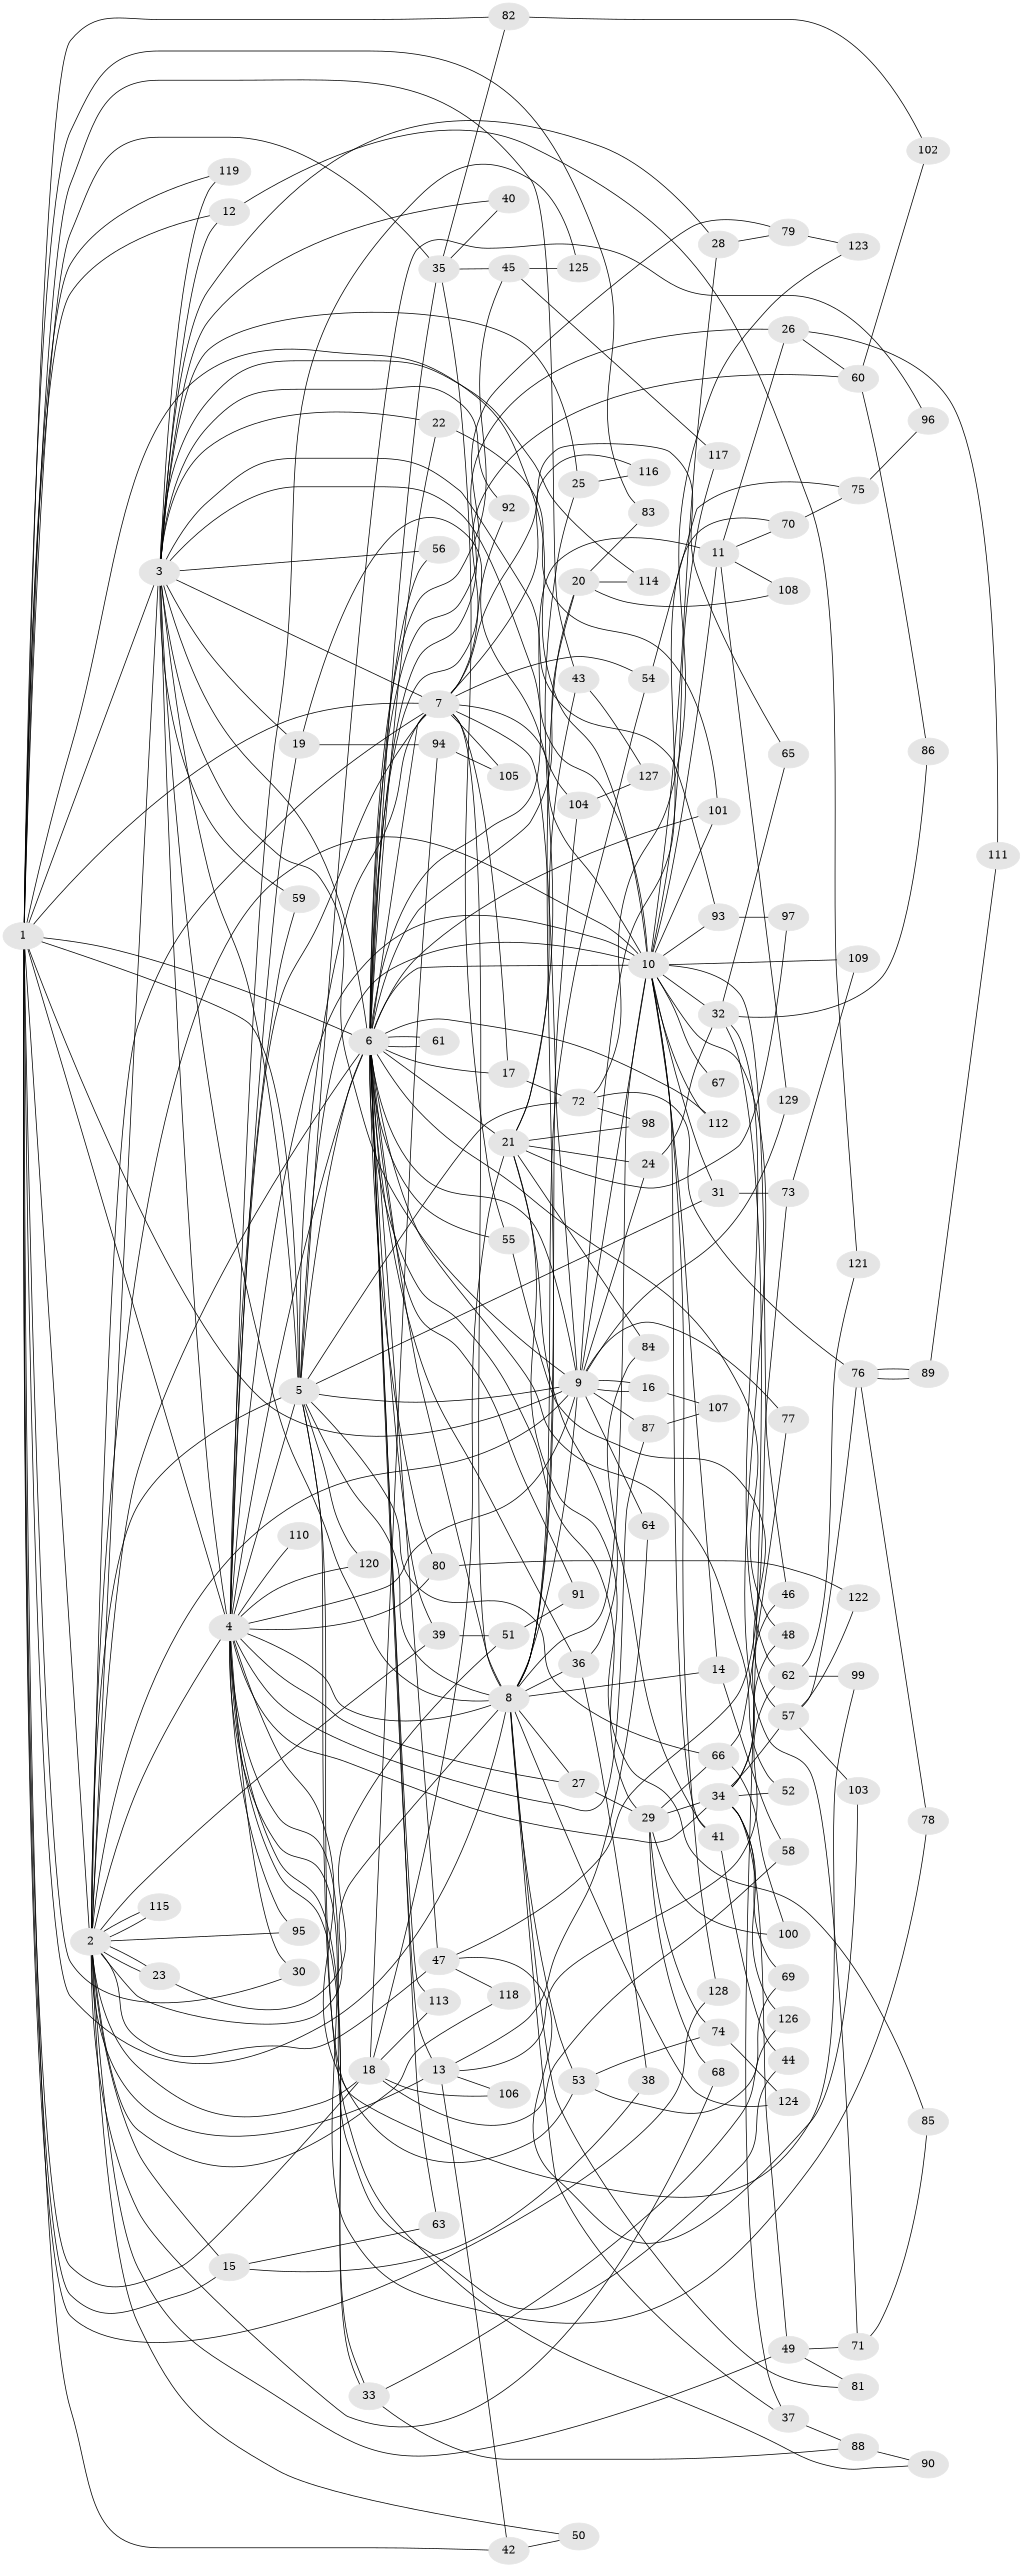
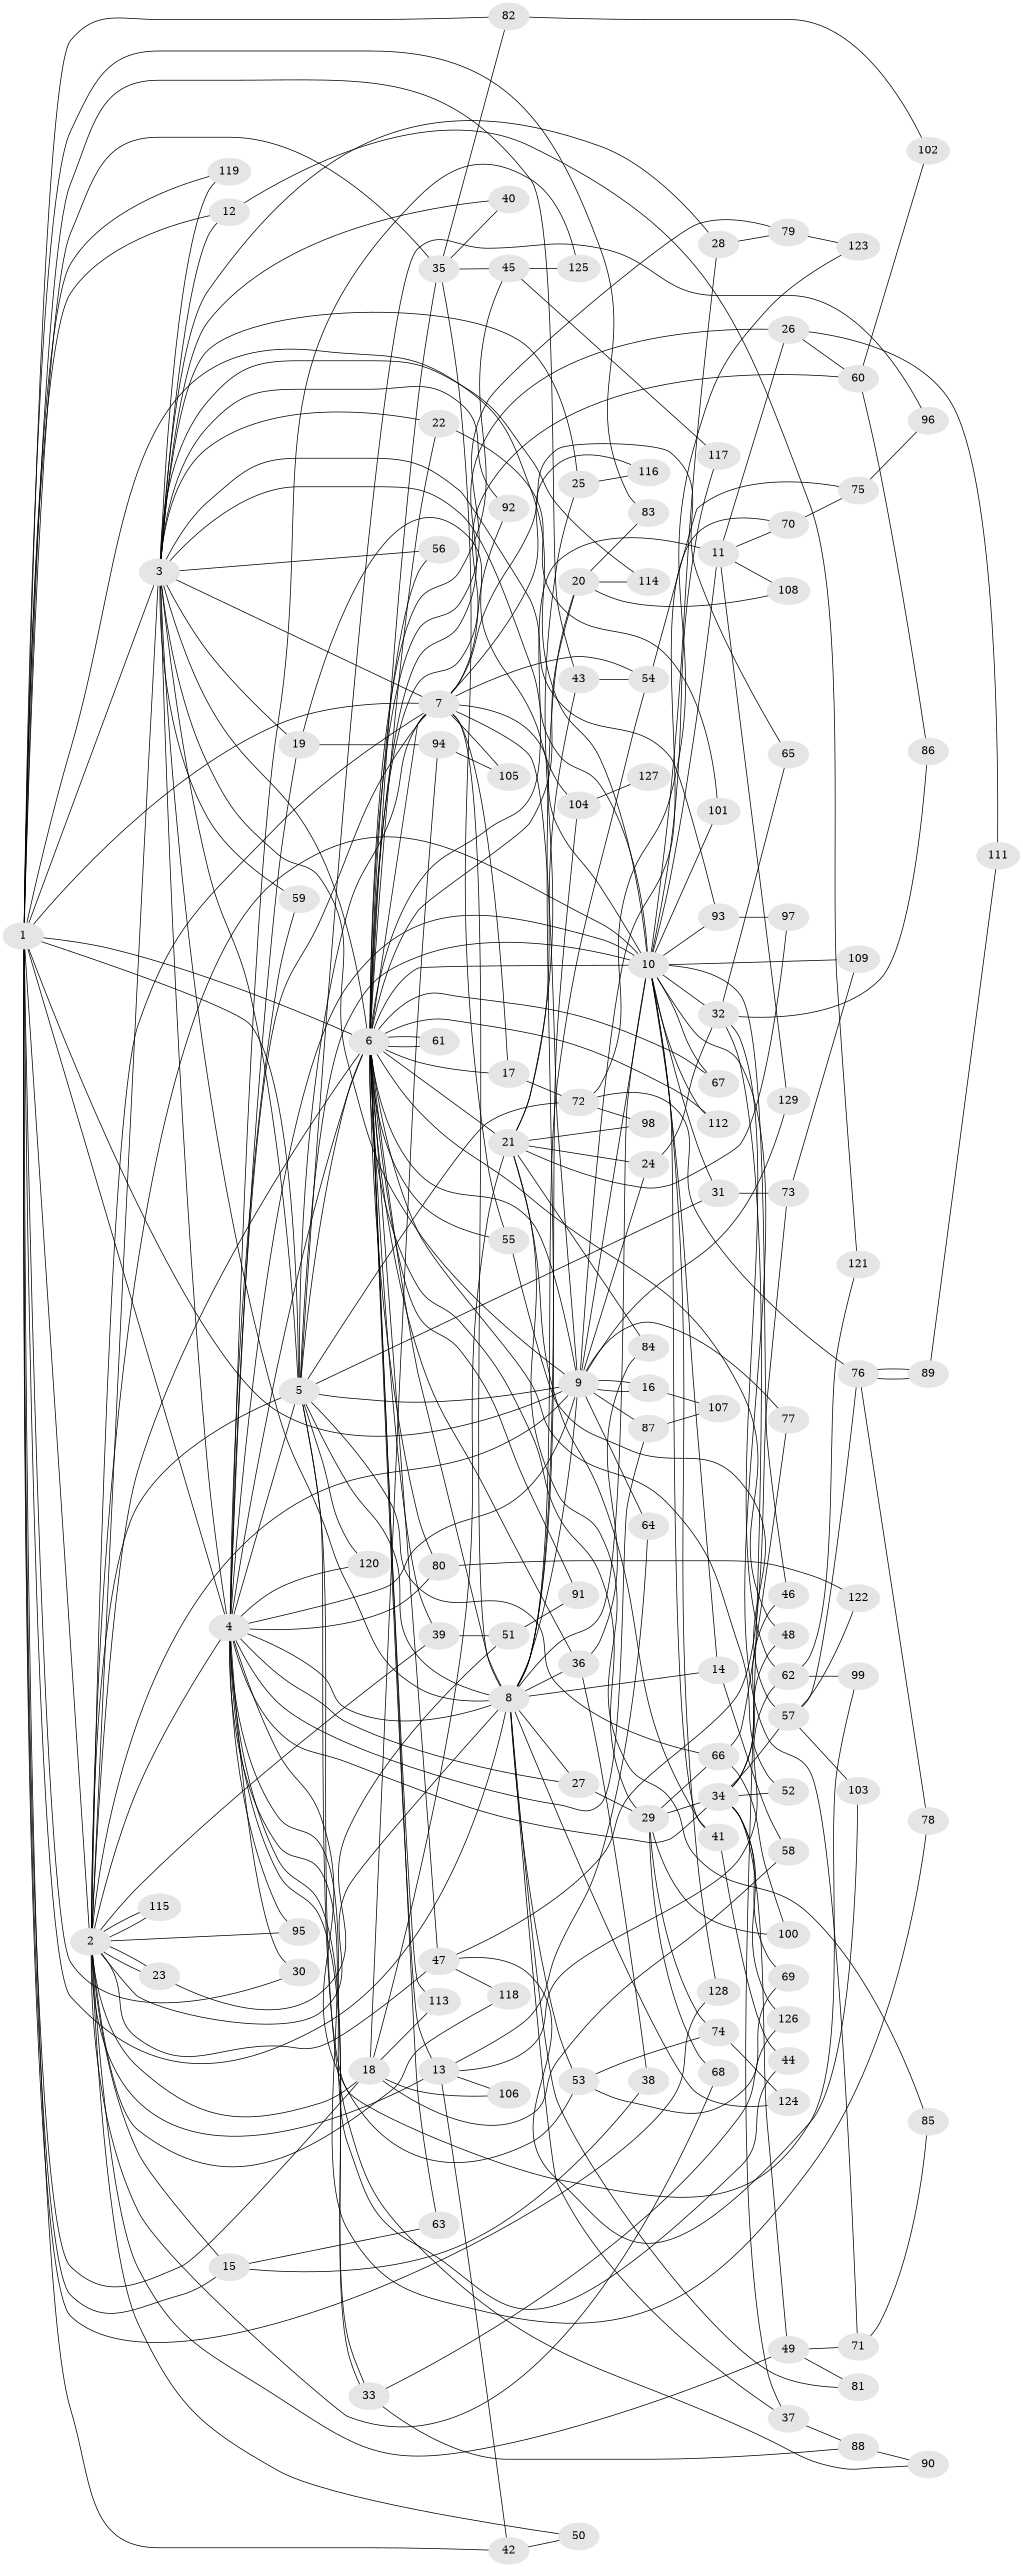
edge "43" -- "127": now "43" -- "54"
edge "101" -- "6": now "67" -- "6"
node "110": removed
